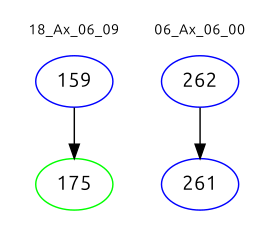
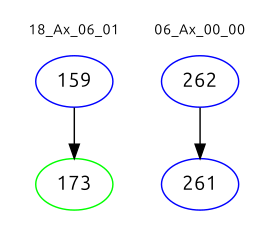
cluster "18_Ax_06_09": label "18_Ax_06_09" -> "18_Ax_06_01"
cluster "06_Ax_06_00": label "06_Ax_06_00" -> "06_Ax_00_00"
node "175": label "175" -> "173"
